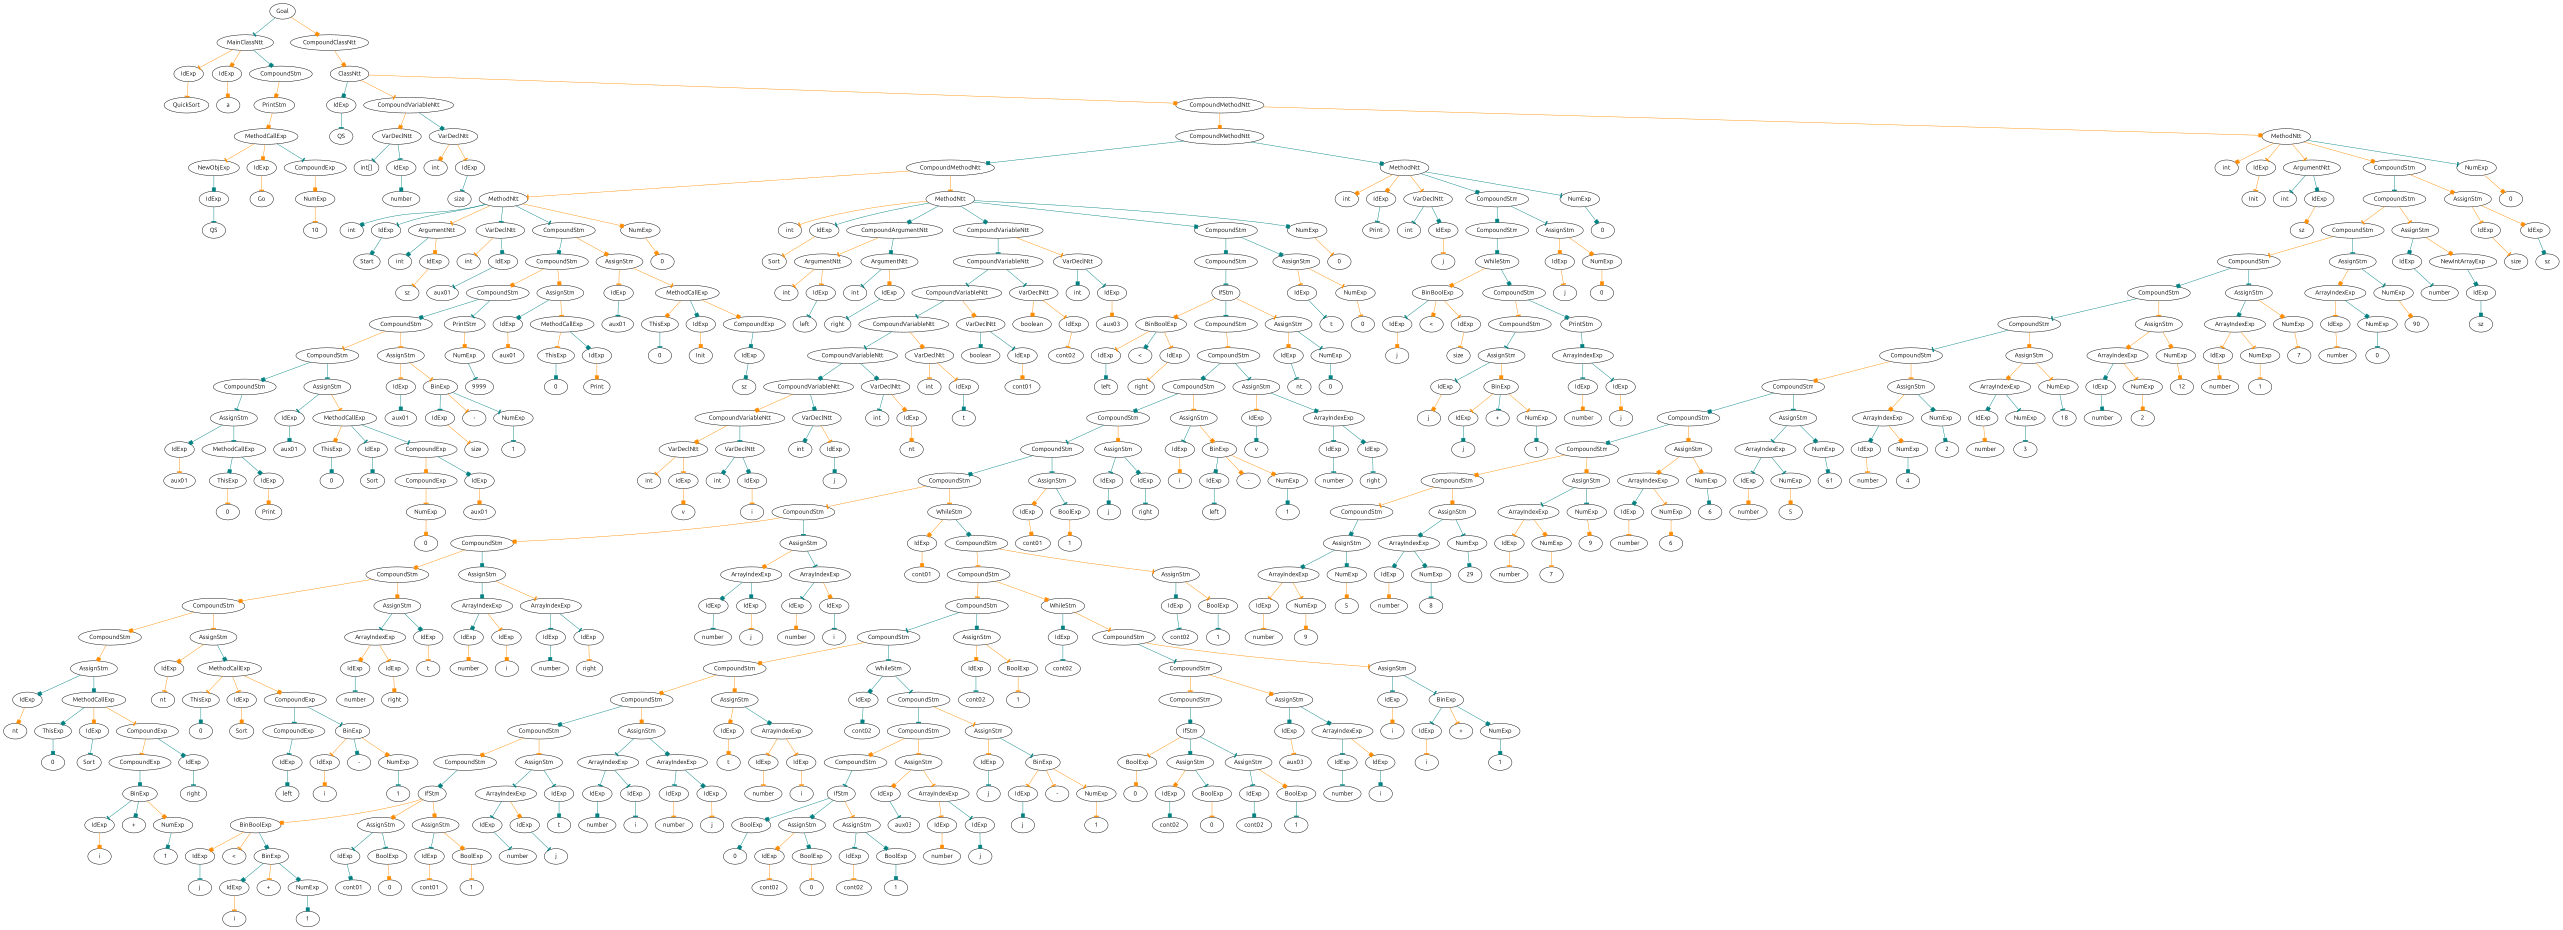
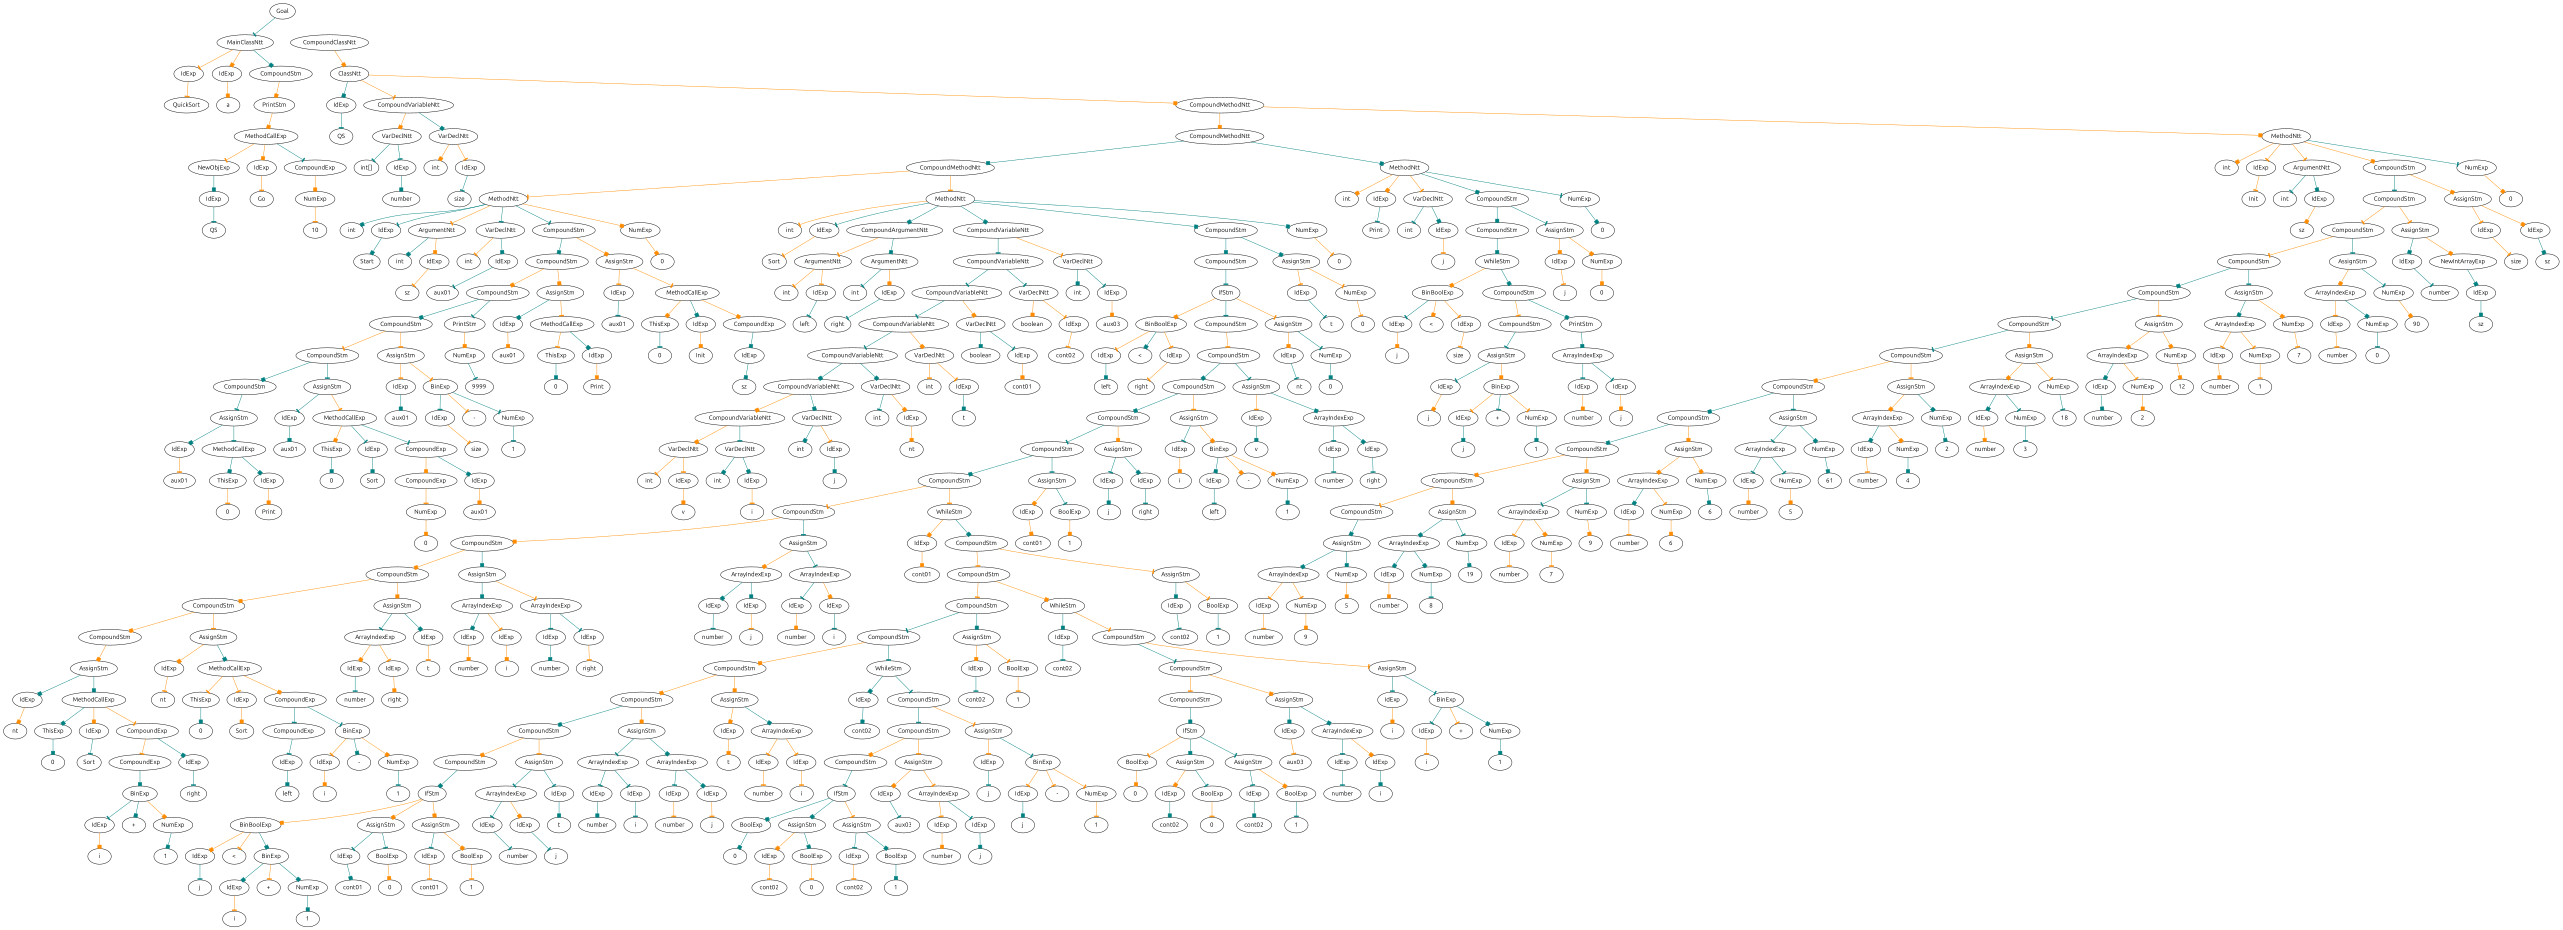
edge "Goal" -> "CompoundClassNtt": removed
node "29": label "29" -> "19"
